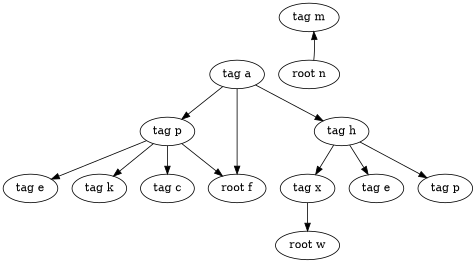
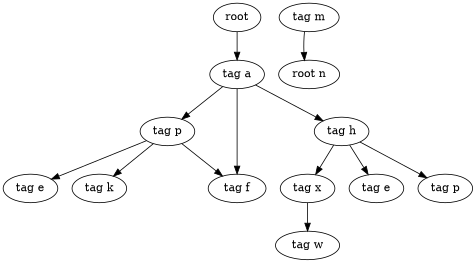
node "root": added
edge "root n" -> "tag m": reversed
node "tag c": removed
node "root f": label "root f" -> "tag f"
node "root w": label "root w" -> "tag w"
